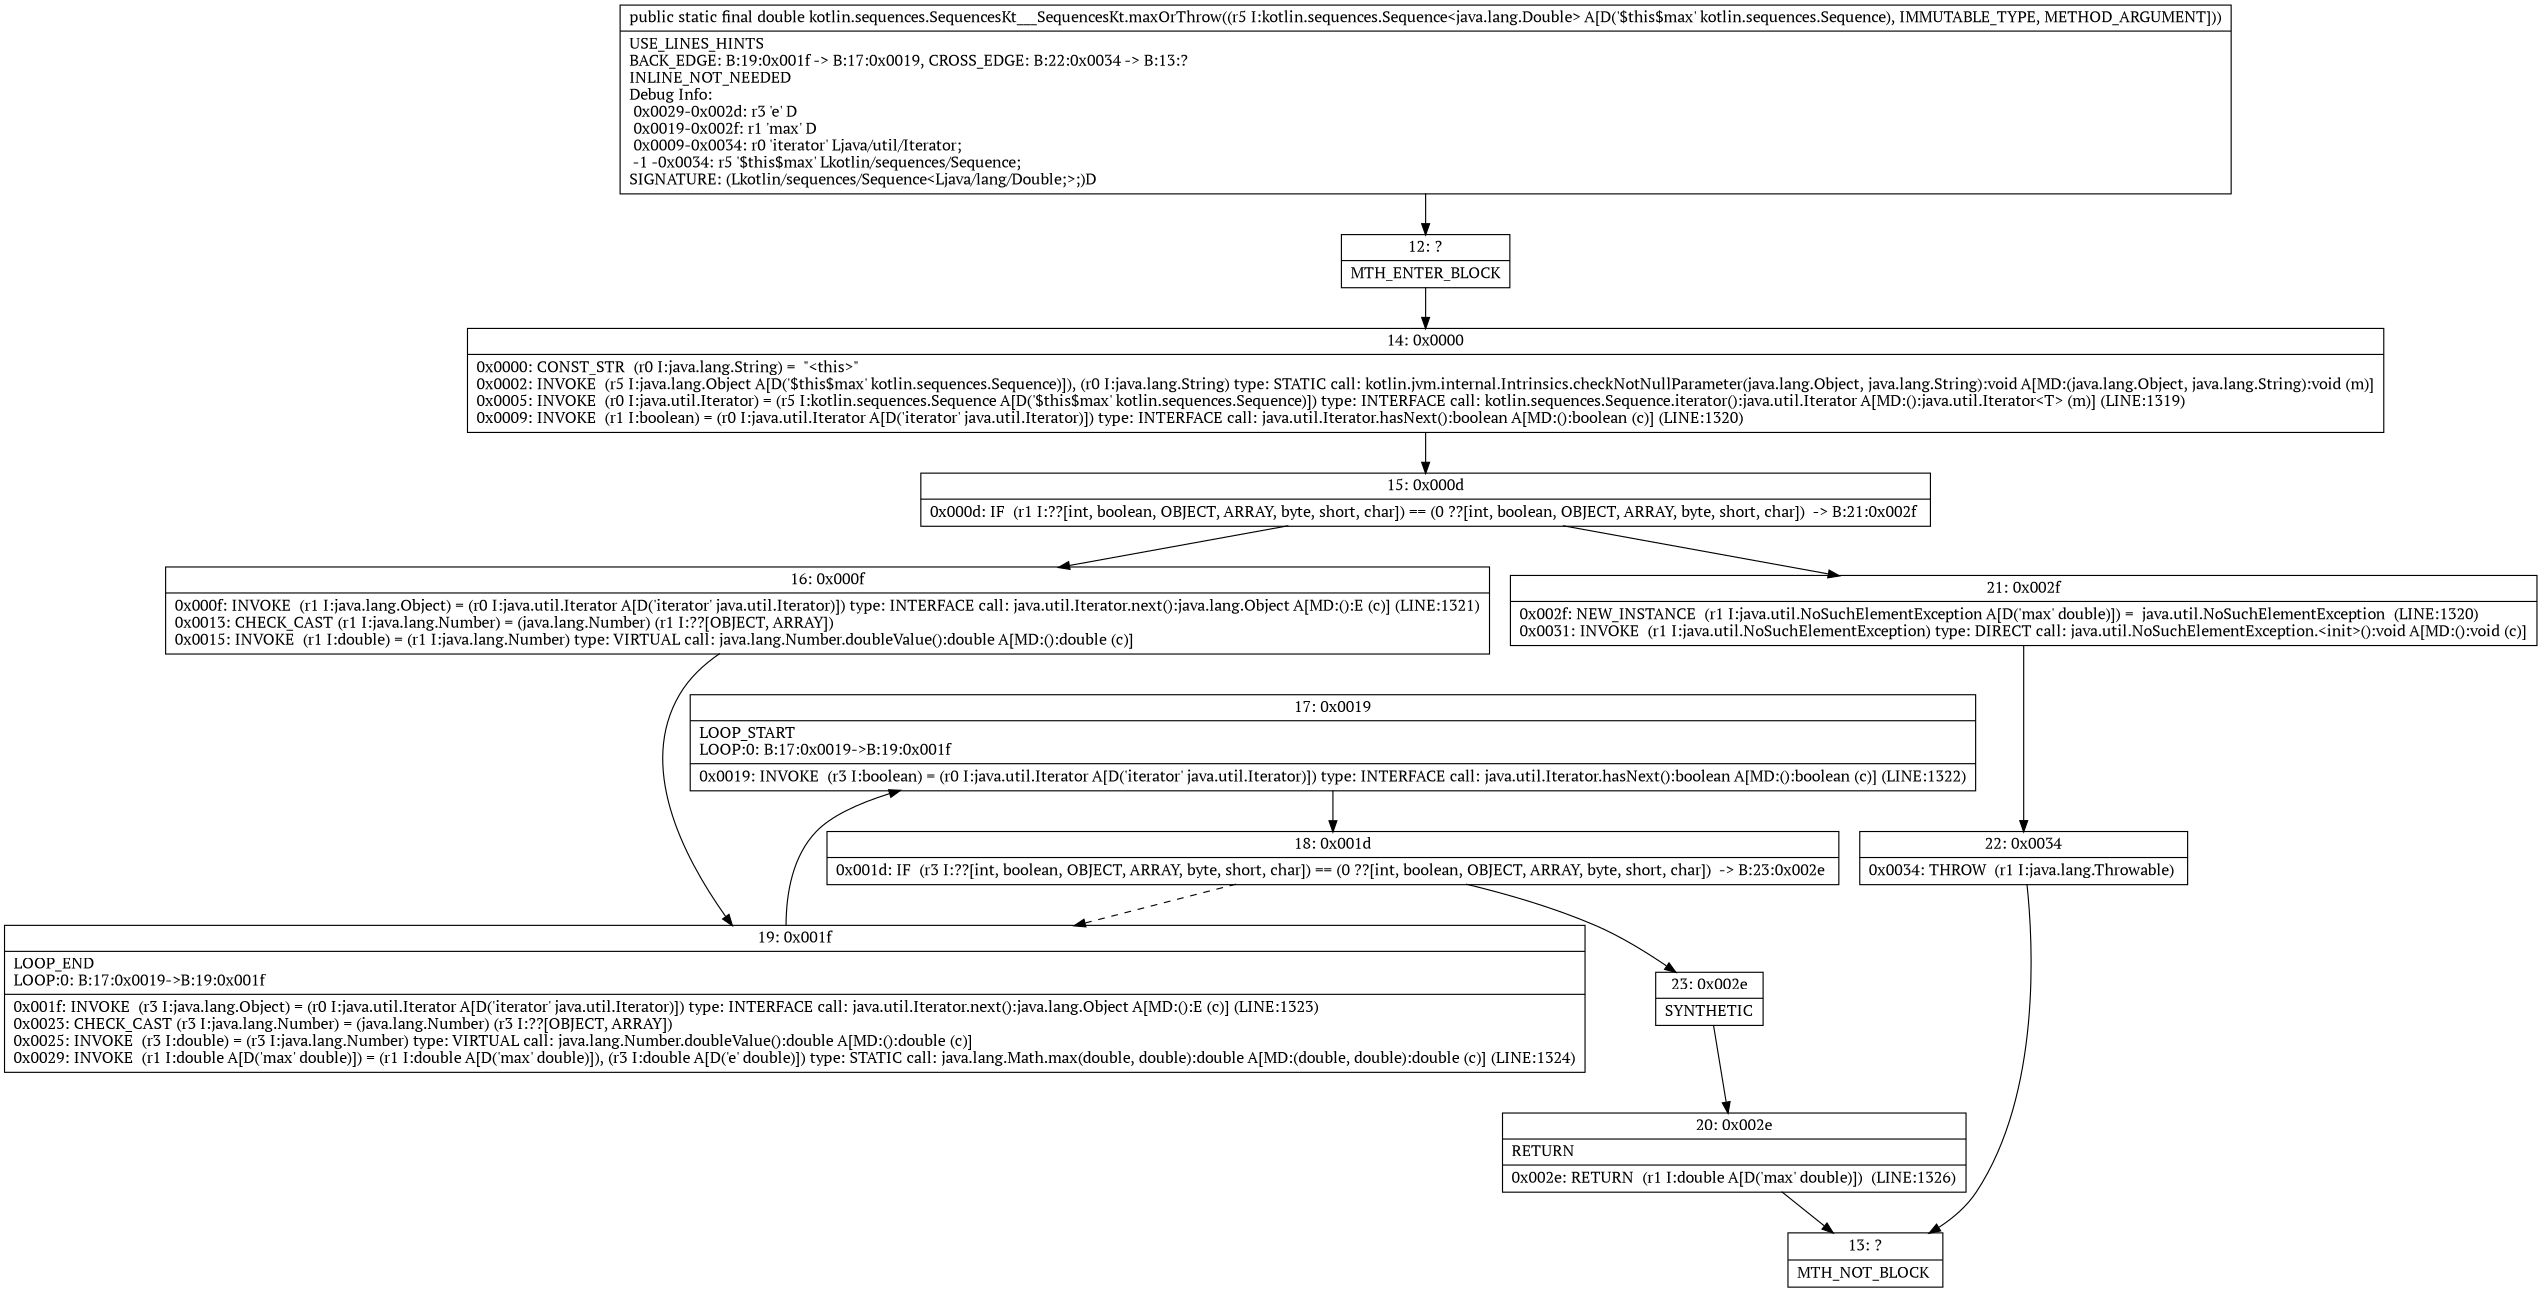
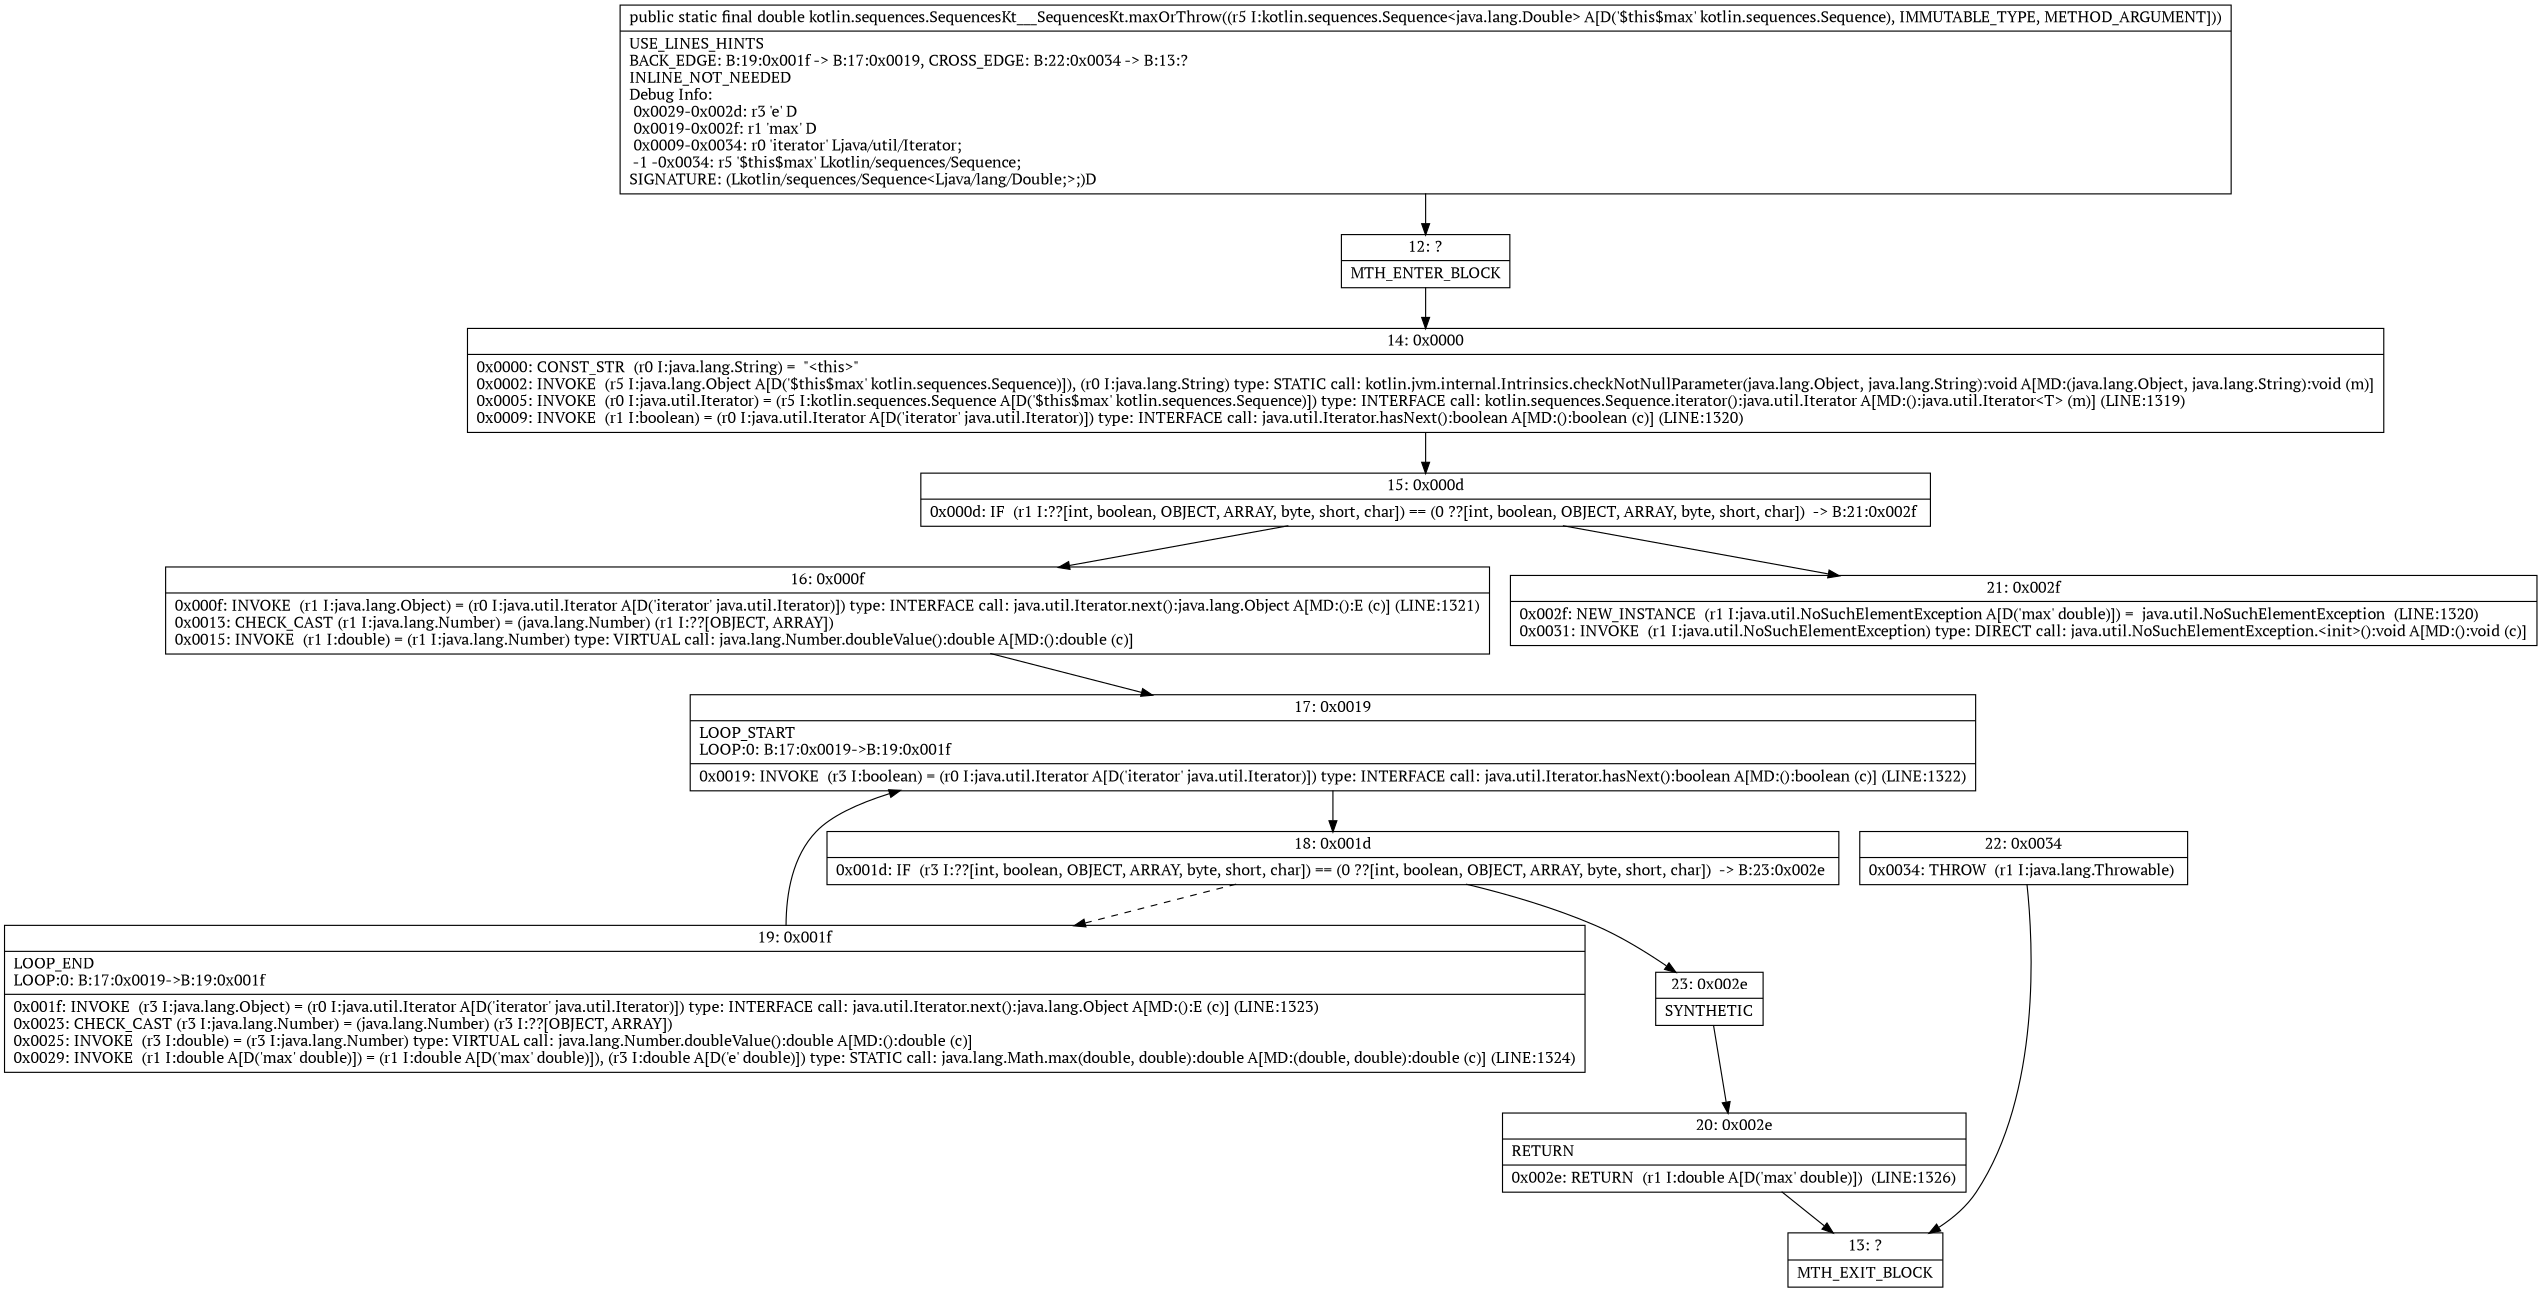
edge "21: 0x002f" -> "22: 0x0034": removed
edge "16: 0x000f" -> "19: 0x001f": now "16: 0x000f" -> "17: 0x0019"
node "13: ?": text "MTH_NOT_BLOCK" -> "MTH_EXIT_BLOCK"
